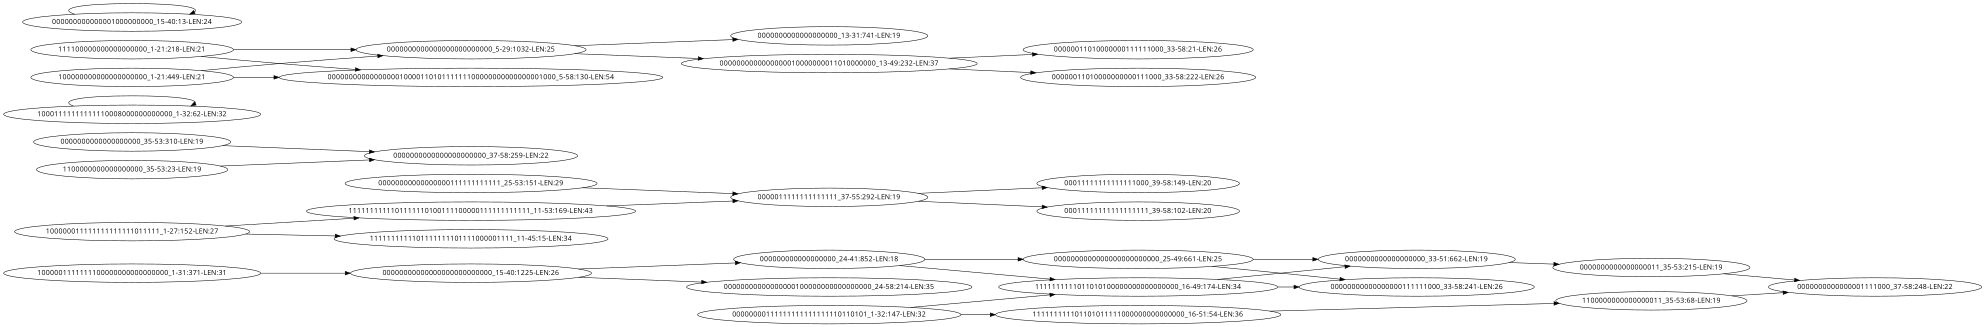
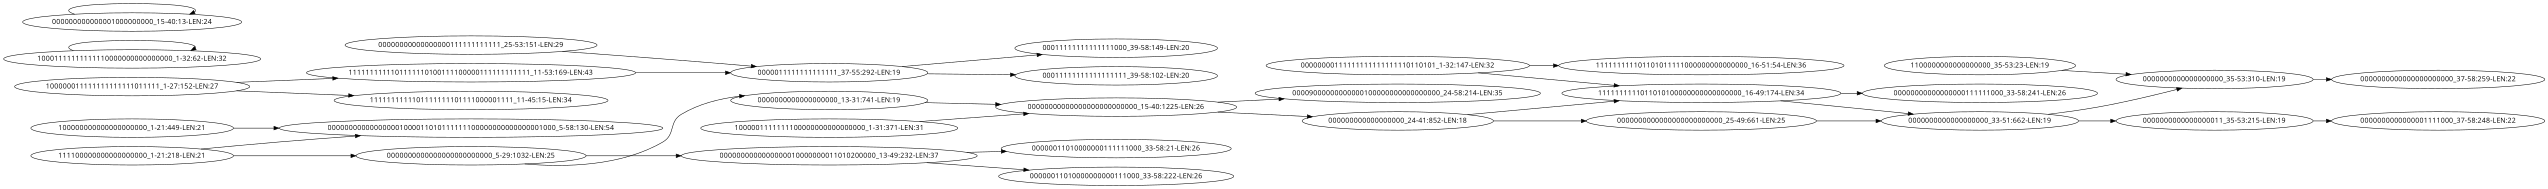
edge "100000000000000000000_1-21:449-LEN:21" -> "0000000000000000000000000_5-29:1032-LEN:25": removed
node "0000000000000000010000000011010000000_13-49:232-LEN:37": label "0000000000000000010000000011010000000_13-49:232-LEN:37" -> "0000000000000000010000000011010200000_13-49:232-LEN:37"
edge "0000000000000000000_13-31:741-LEN:19" -> "00000000000000000000000000_15-40:1225-LEN:26": added
edge "0000000000000000000_33-51:662-LEN:19" -> "0000000000000000000_35-53:310-LEN:19": added
node "10001111111111110008000000000000_1-32:62-LEN:32": label "10001111111111110008000000000000_1-32:62-LEN:32" -> "10001111111111110000000000000000_1-32:62-LEN:32"
edge "1100000000000000000_35-53:23-LEN:19" -> "0000000000000000000000_37-58:259-LEN:22": now "1100000000000000000_35-53:23-LEN:19" -> "0000000000000000000_35-53:310-LEN:19"
edge "0000000000000000000000000_25-49:661-LEN:25" -> "00000000000000000111111000_33-58:241-LEN:26": removed
node "00000000000000000100000000000000000_24-58:214-LEN:35": label "00000000000000000100000000000000000_24-58:214-LEN:35" -> "00009000000000000100000000000000000_24-58:214-LEN:35"
node "1100000000000000011_35-53:68-LEN:19": removed
